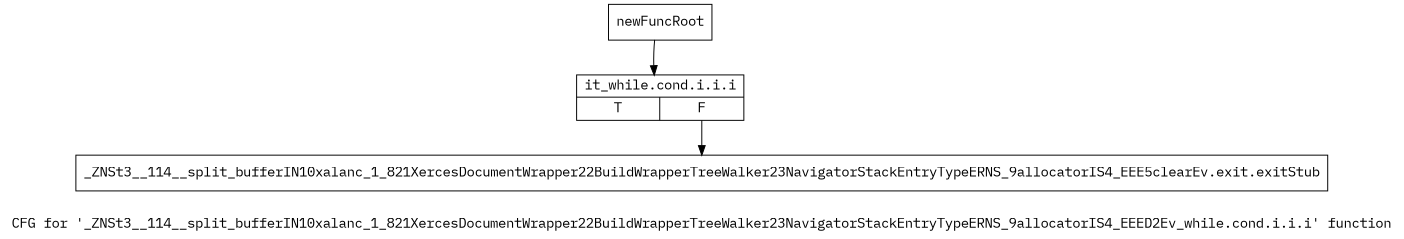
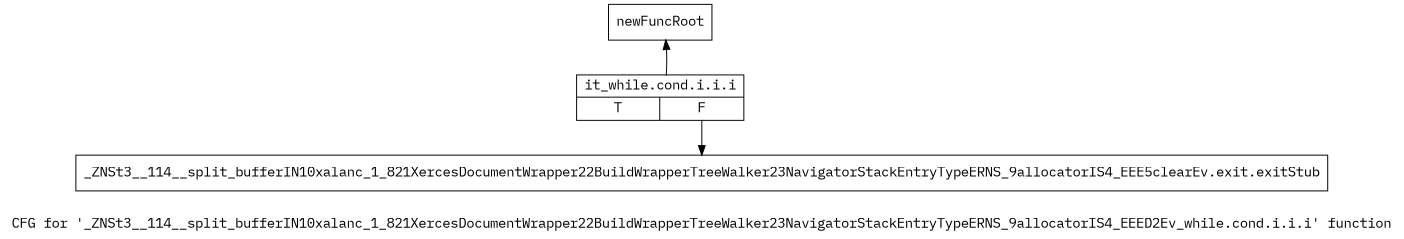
edge "newFuncRoot" -> "it_while.cond.i.i.i": reversed
